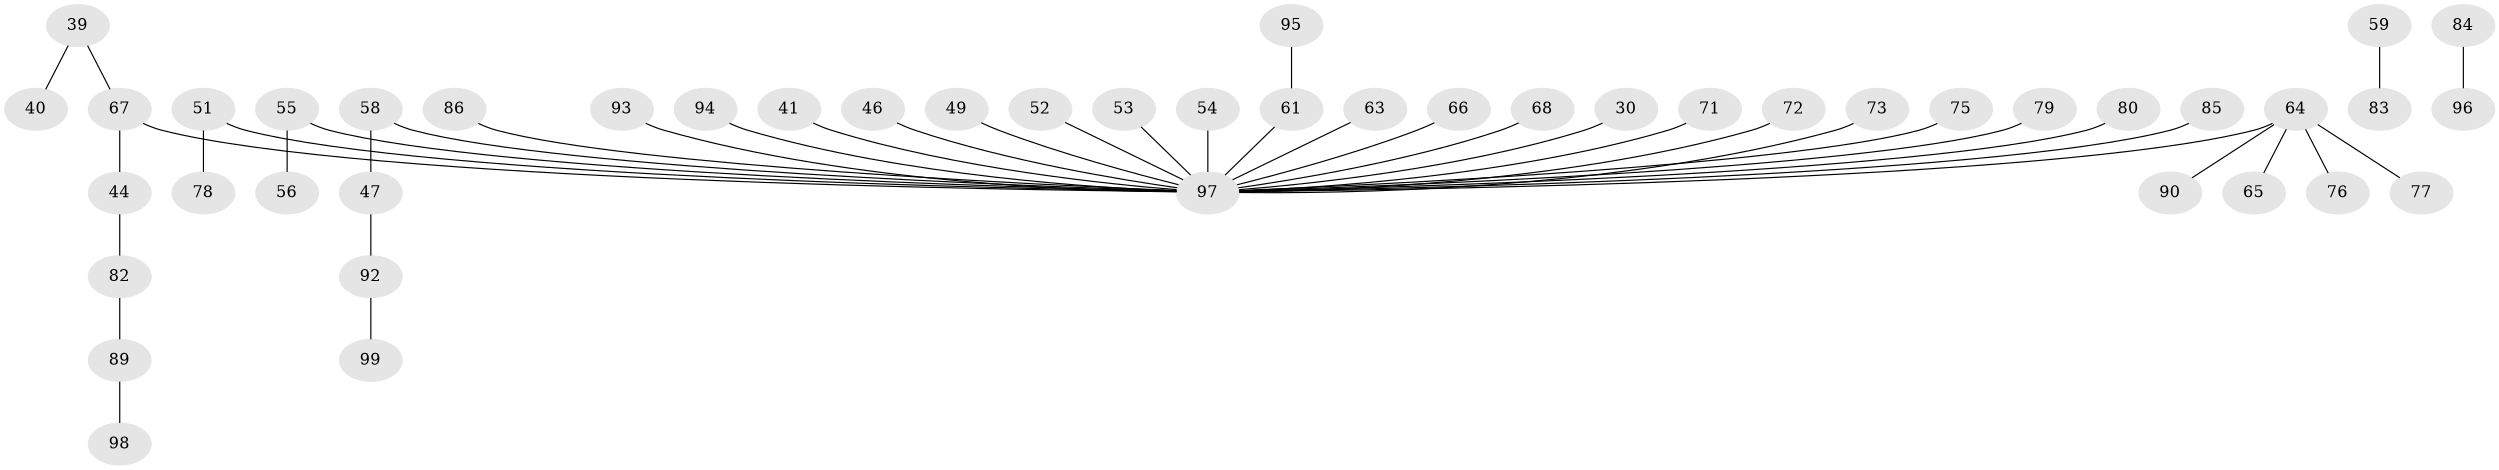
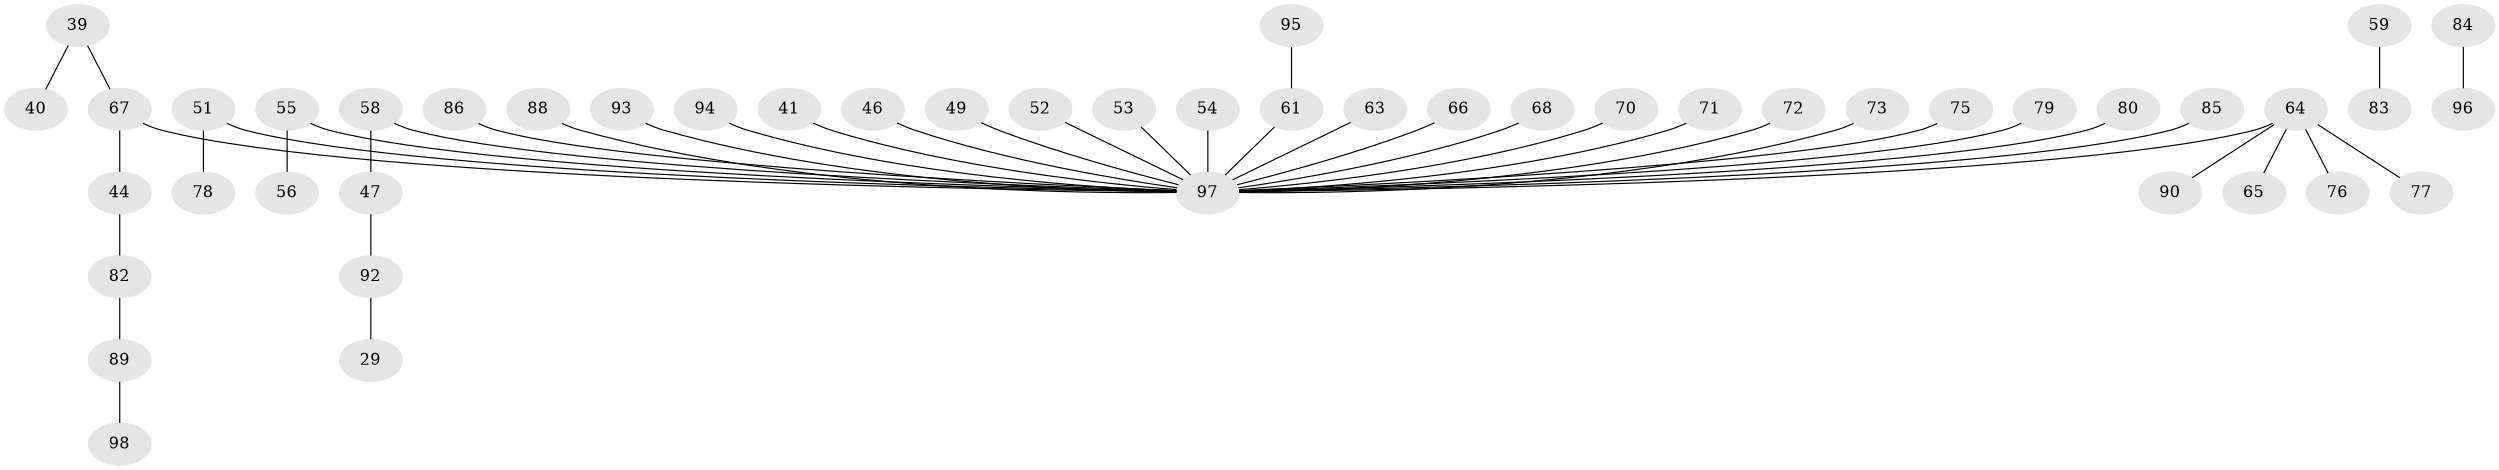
node "88": added
node "30": label "30" -> "70"
node "99": label "99" -> "29"
